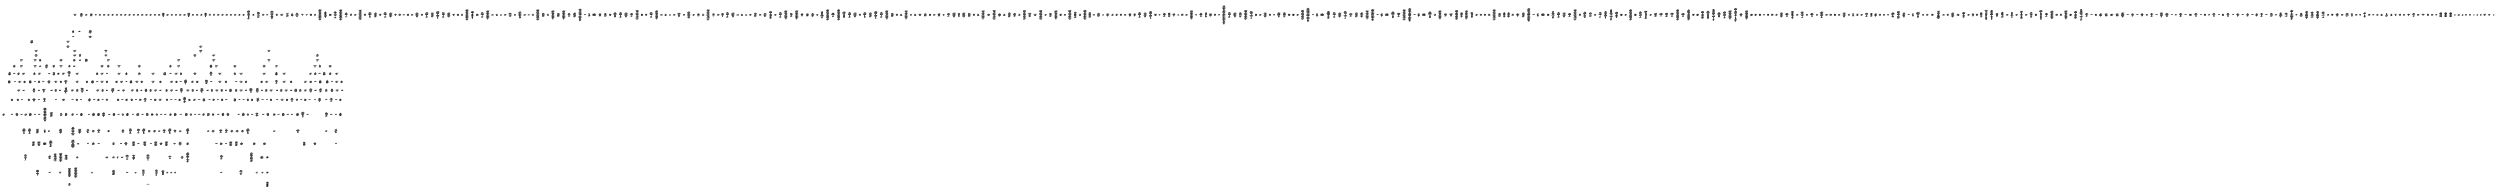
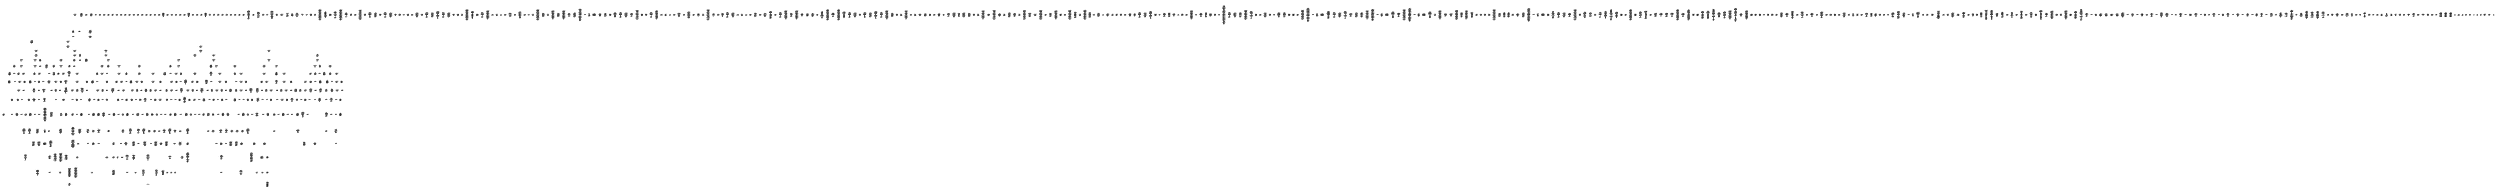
node "# 0x38d PUSHX LogicData EQ PUSHX Data JUMPI": removed
